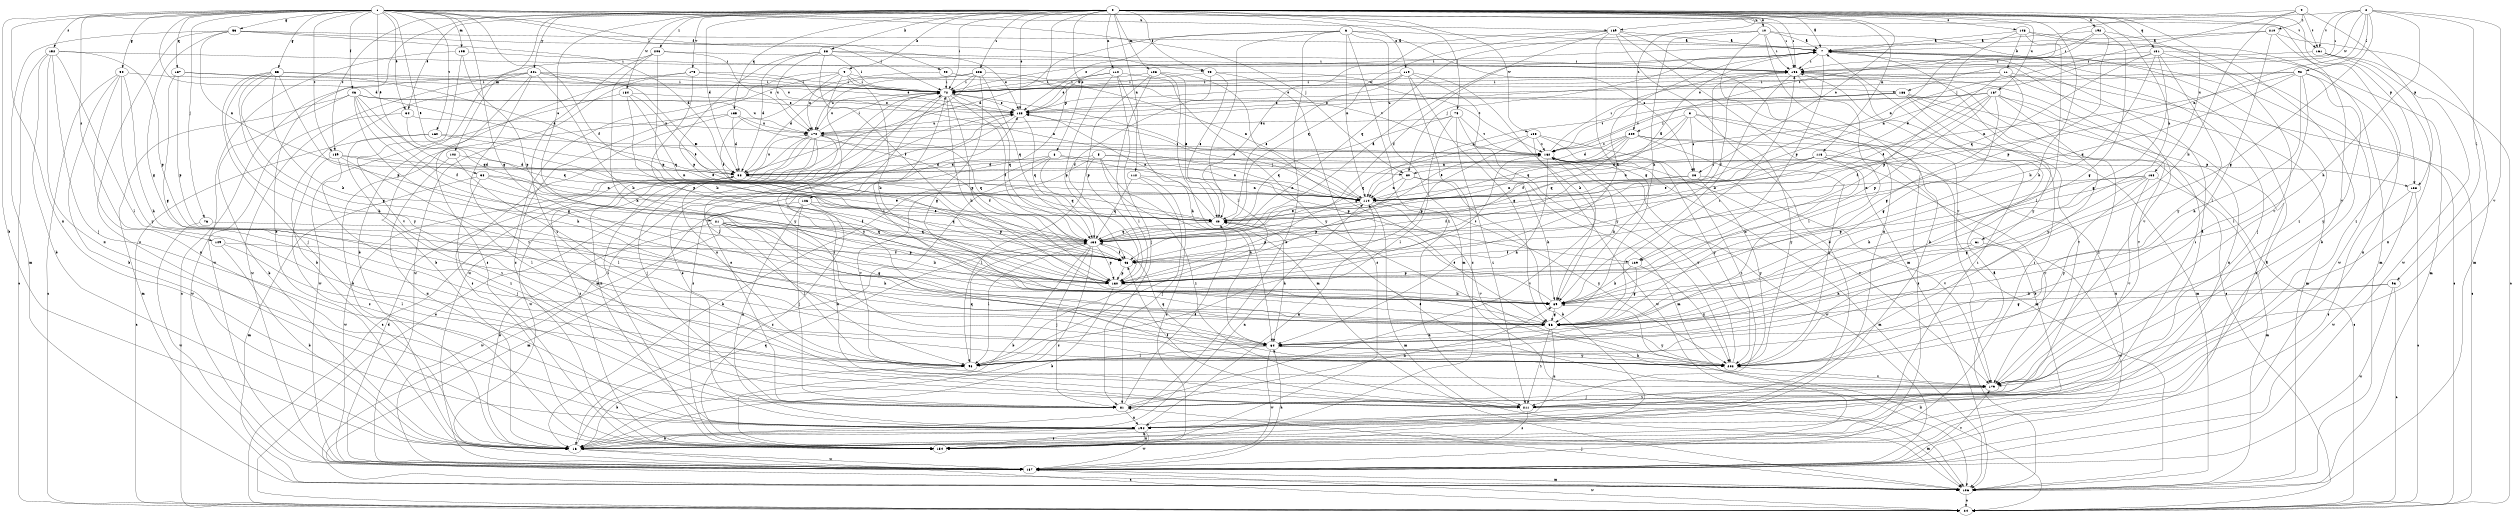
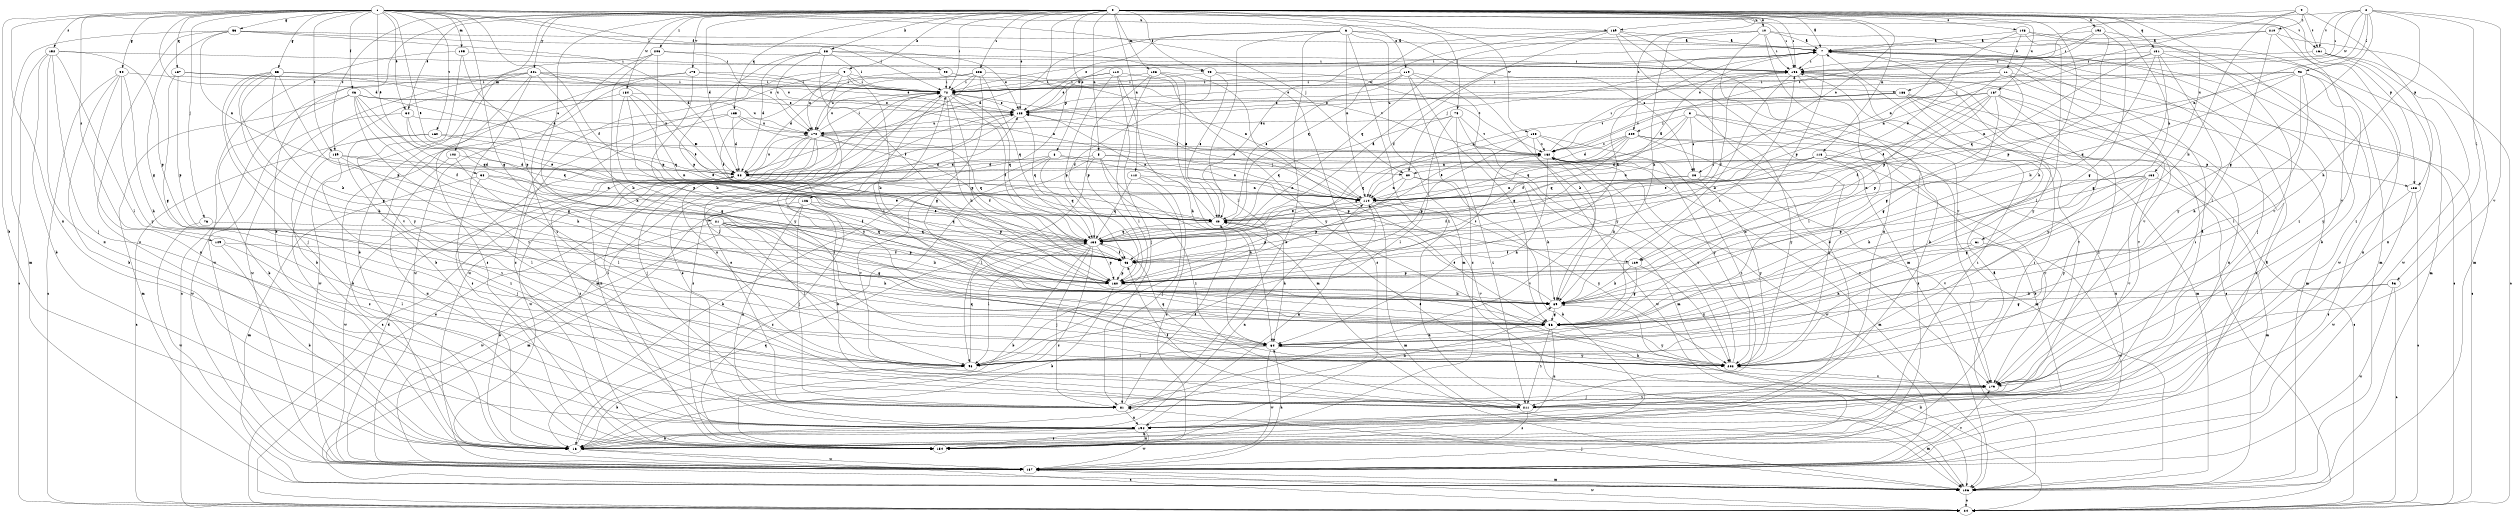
edge "0" -> "110": now "0" -> "5"
edge "169" -> "56": now "184" -> "56"
edge "34" -> "40": added, label "e"
